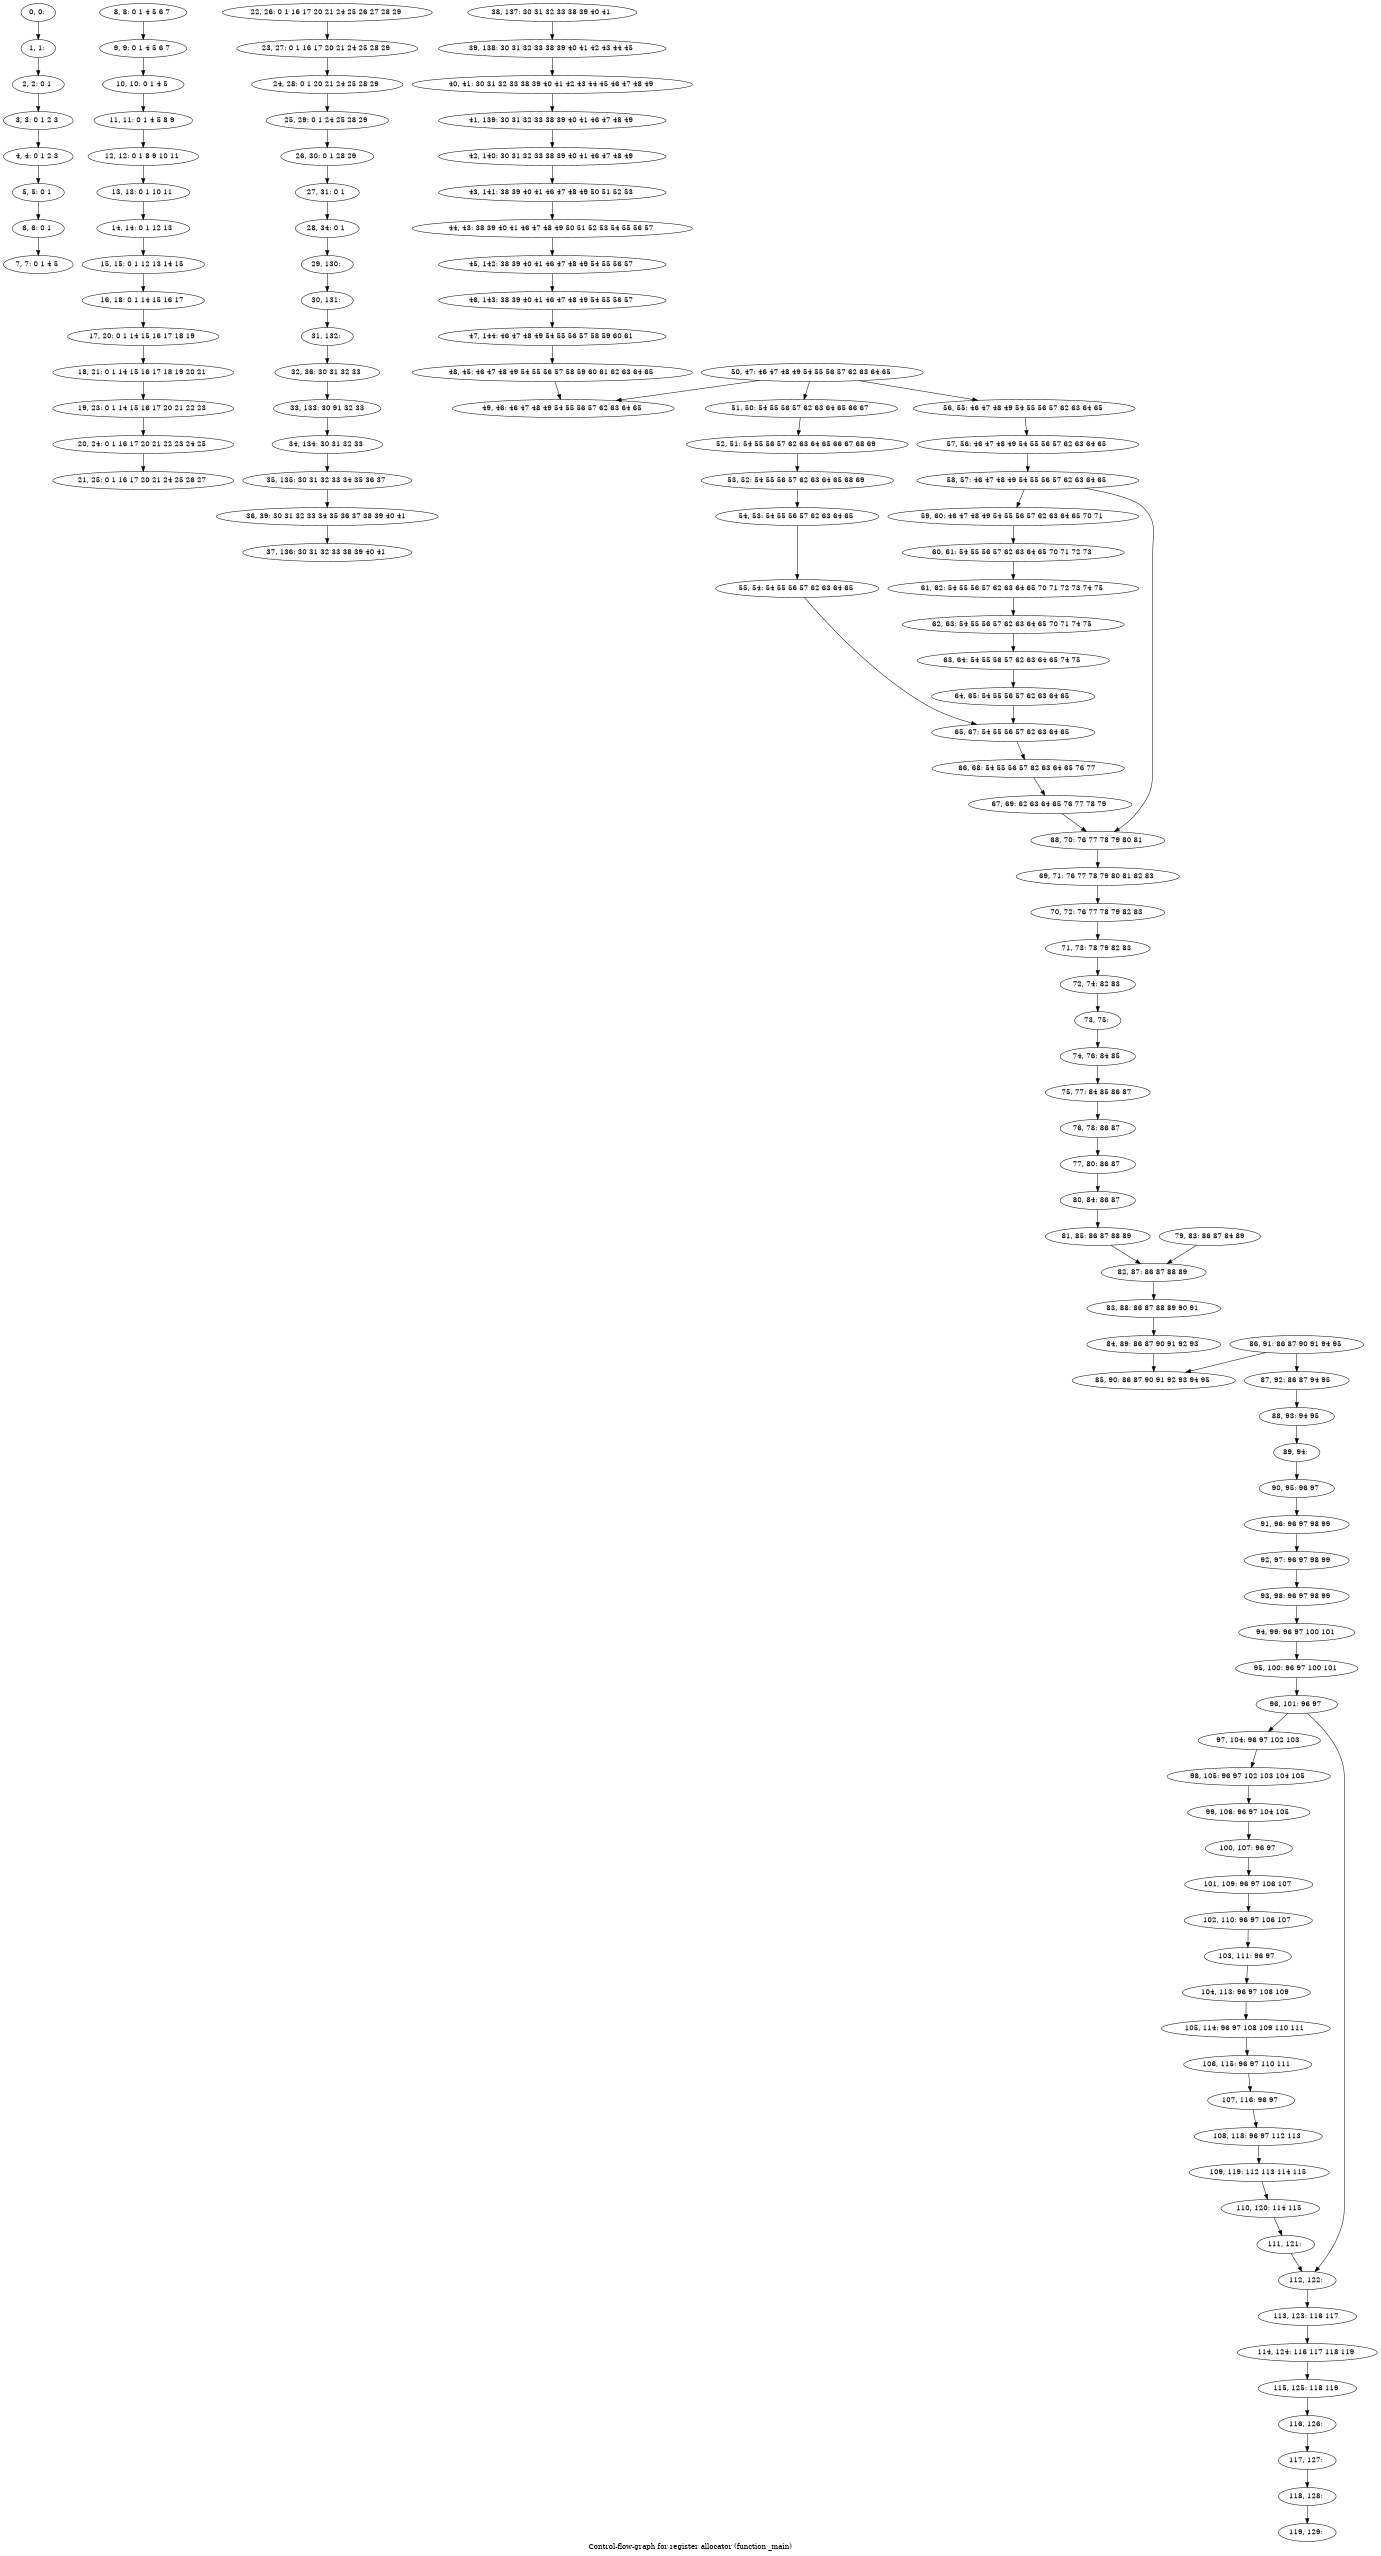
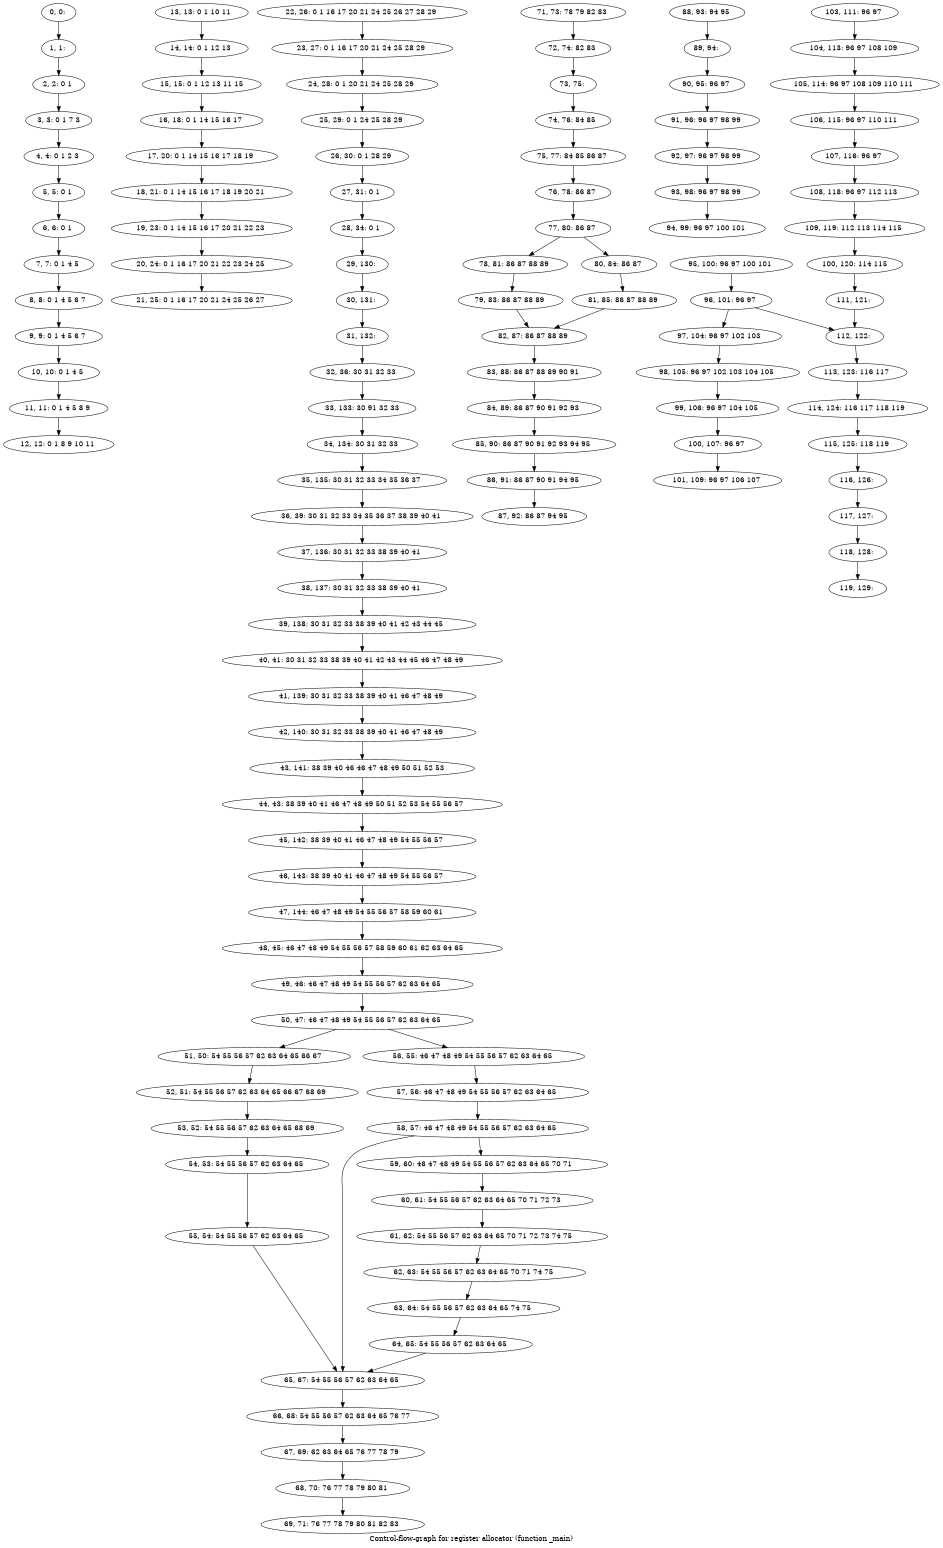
node "3, 3: 0 1 2 3": label "3, 3: 0 1 2 3" -> "3, 3: 0 1 7 3"
edge "12, 12: 0 1 8 9 10 11" -> "13, 13: 0 1 10 11": removed
node "43, 141: 38 39 40 41 46 47 48 49 50 51 52 53": label "43, 141: 38 39 40 41 46 47 48 49 50 51 52 53" -> "43, 141: 38 39 40 46 46 47 48 49 50 51 52 53"
node "15, 15: 0 1 12 13 14 15": label "15, 15: 0 1 12 13 14 15" -> "15, 15: 0 1 12 13 11 15"
node "78, 81: 86 87 88 89": added
edge "7, 7: 0 1 4 5" -> "8, 8: 0 1 4 5 6 7": added
edge "50, 47: 46 47 48 49 54 55 56 57 62 63 64 65" -> "49, 46: 46 47 48 49 54 55 56 57 62 63 64 65": reversed
edge "37, 136: 30 31 32 33 38 39 40 41" -> "38, 137: 30 31 32 33 38 39 40 41": added
edge "58, 57: 46 47 48 49 54 55 56 57 62 63 64 65" -> "68, 70: 76 77 78 79 80 81": now "58, 57: 46 47 48 49 54 55 56 57 62 63 64 65" -> "65, 67: 54 55 56 57 62 63 64 65"
node "70, 72: 76 77 78 79 82 83": removed
node "79, 83: 86 87 84 89": label "79, 83: 86 87 84 89" -> "79, 83: 86 87 88 89"
edge "86, 91: 86 87 90 91 94 95" -> "85, 90: 86 87 90 91 92 93 94 95": reversed
edge "87, 92: 86 87 94 95" -> "88, 93: 94 95": removed
edge "94, 99: 96 97 100 101" -> "95, 100: 96 97 100 101": removed
node "102, 110: 96 97 106 107": removed
node "110, 120: 114 115": label "110, 120: 114 115" -> "100, 120: 114 115"
